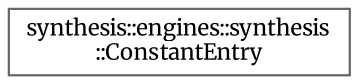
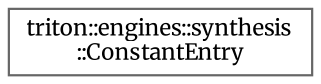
node "synthesis::engines::synthesis ::ConstantEntry": label "synthesis::engines::synthesis ::ConstantEntry" -> "triton::engines::synthesis ::ConstantEntry"
